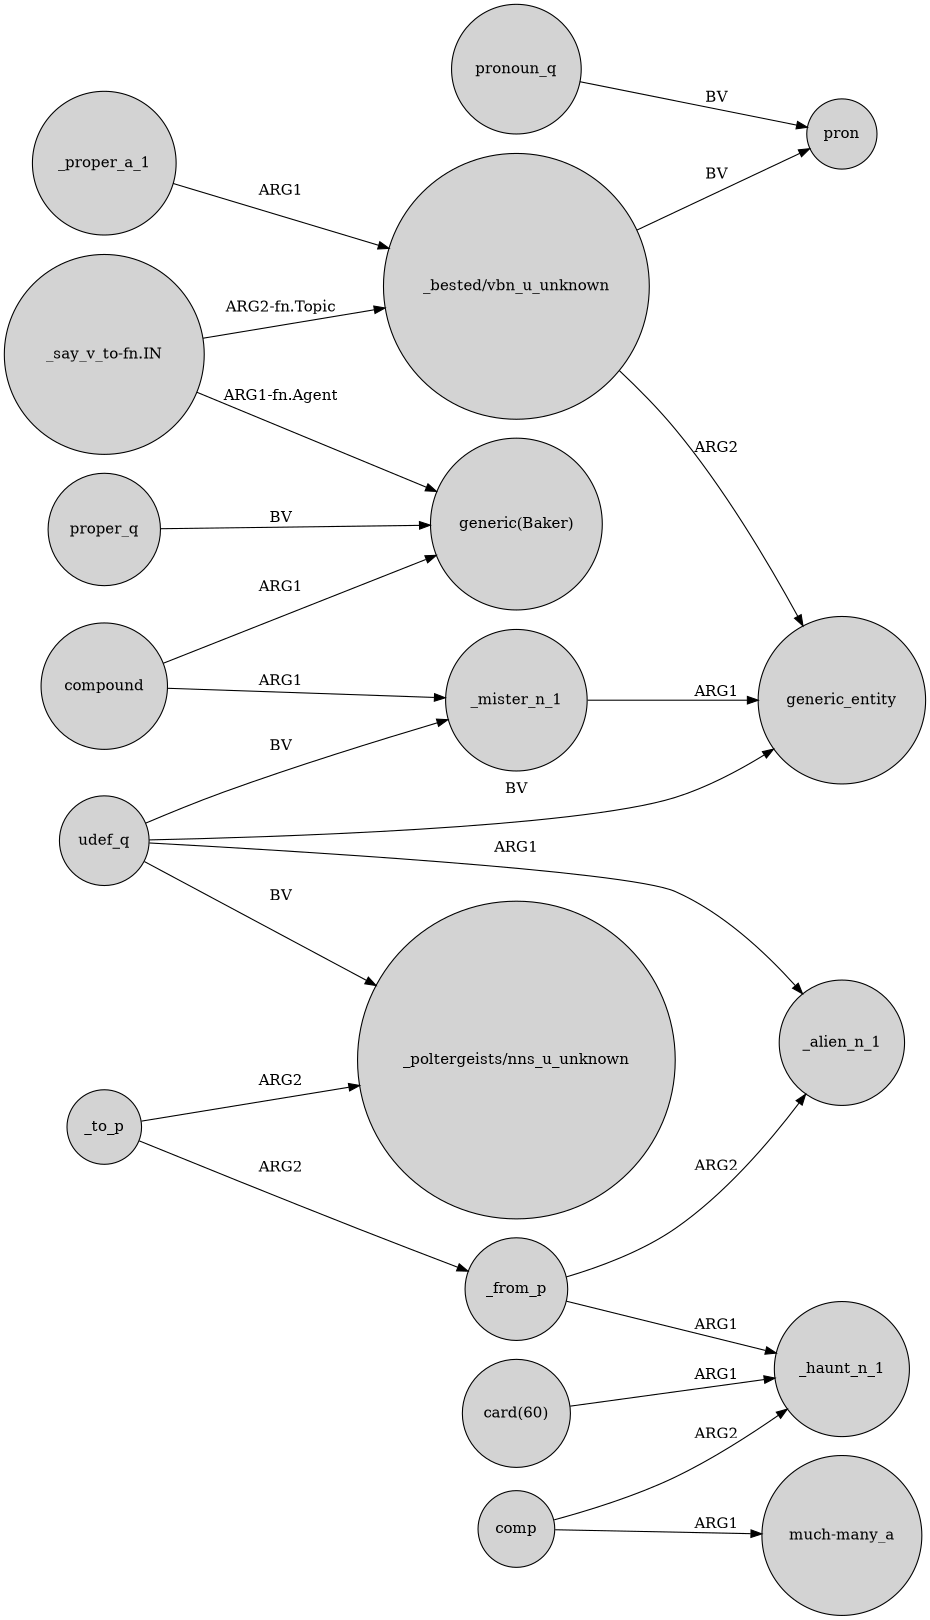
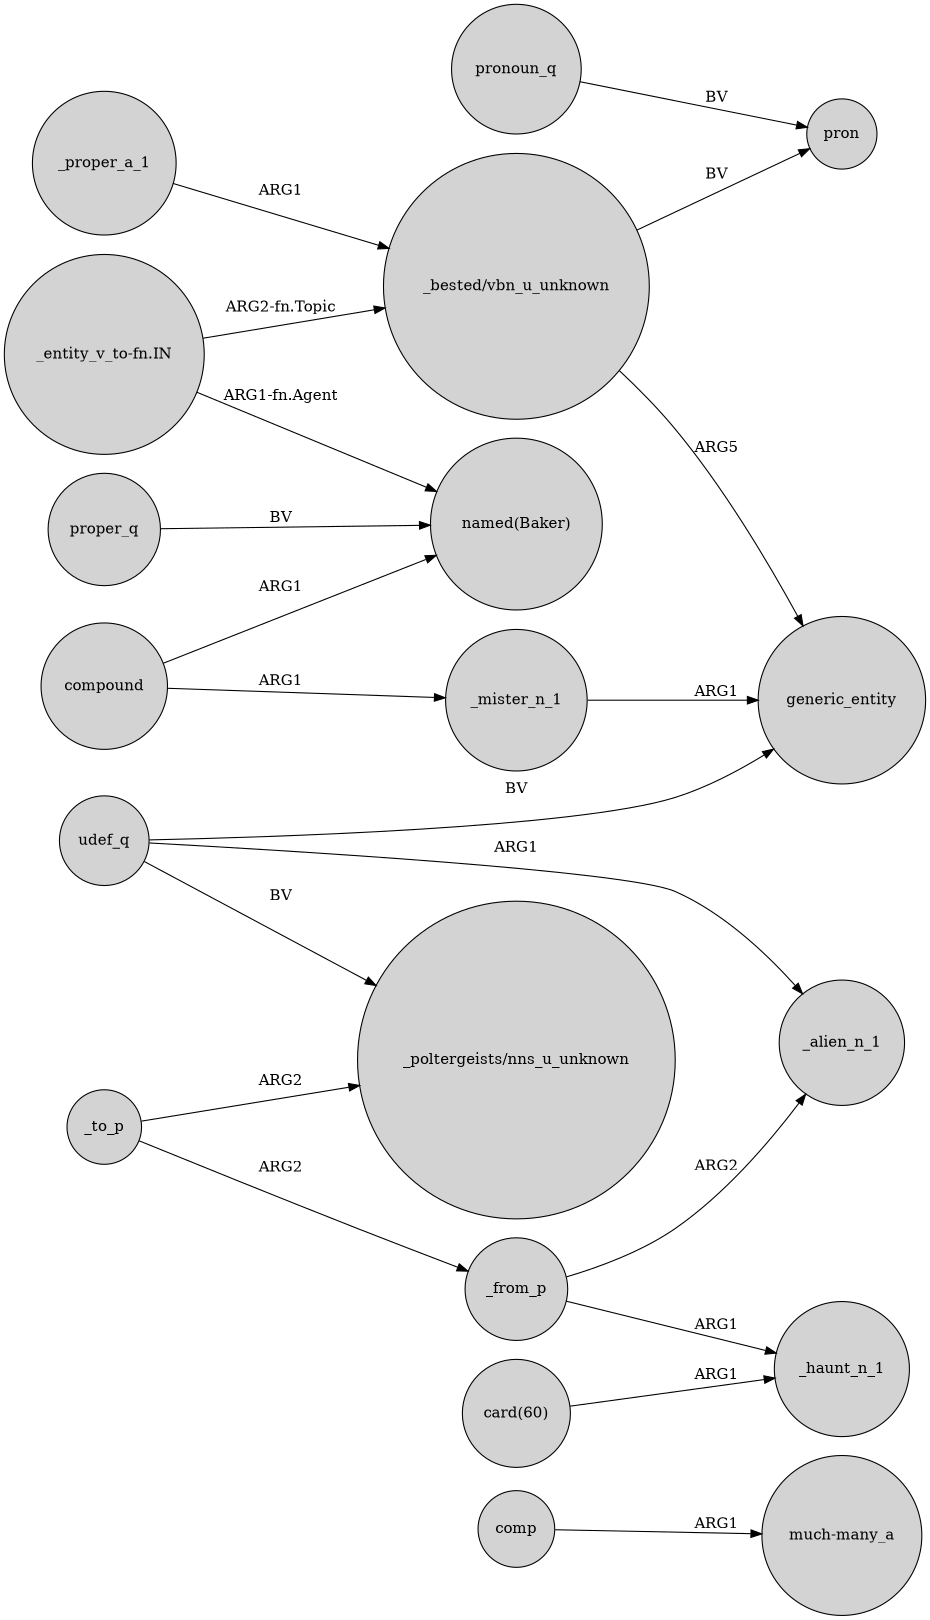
node "_say_v_to-fn.IN": label "_say_v_to-fn.IN" -> "_entity_v_to-fn.IN"
edge "_bested/vbn_u_unknown" -> "generic_entity": label "ARG2" -> "ARG5"
node "generic(Baker)": label "generic(Baker)" -> "named(Baker)"
edge "udef_q" -> "_mister_n_1": removed, label "BV"
edge "comp" -> "_haunt_n_1": removed, label "ARG2"
